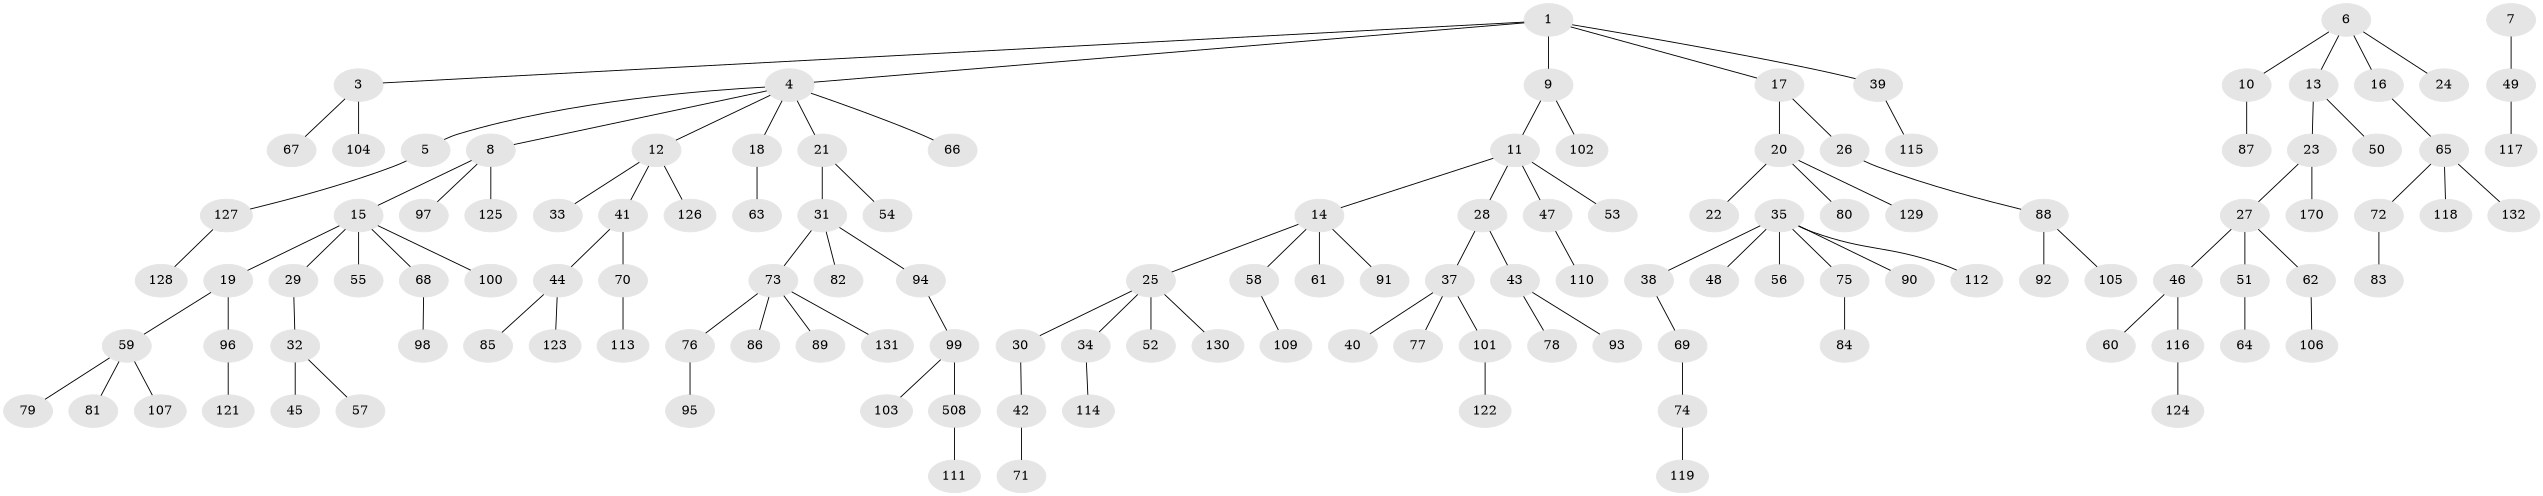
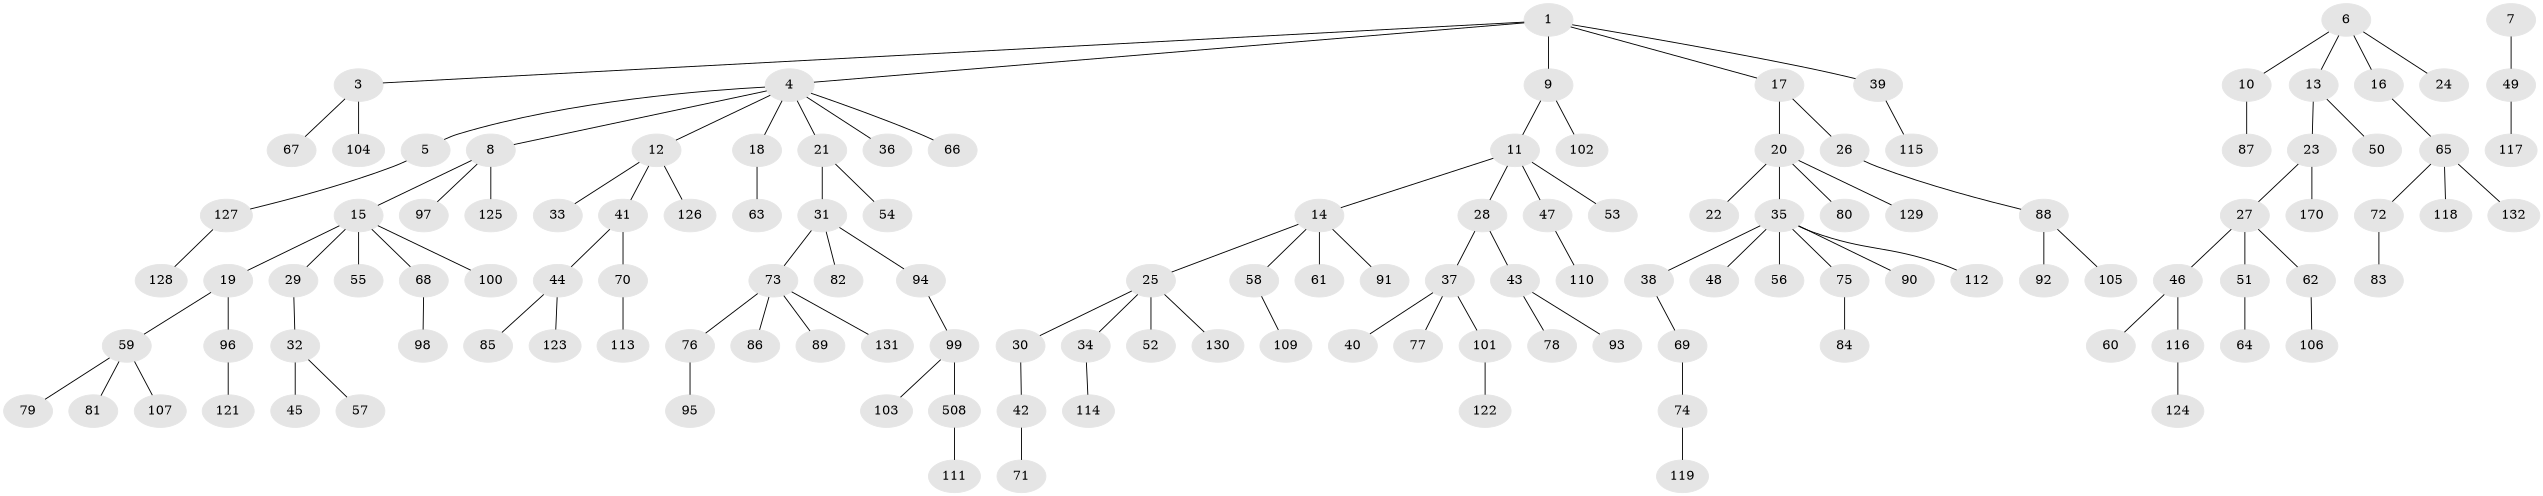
node "36": added
edge "20" -- "35": added
